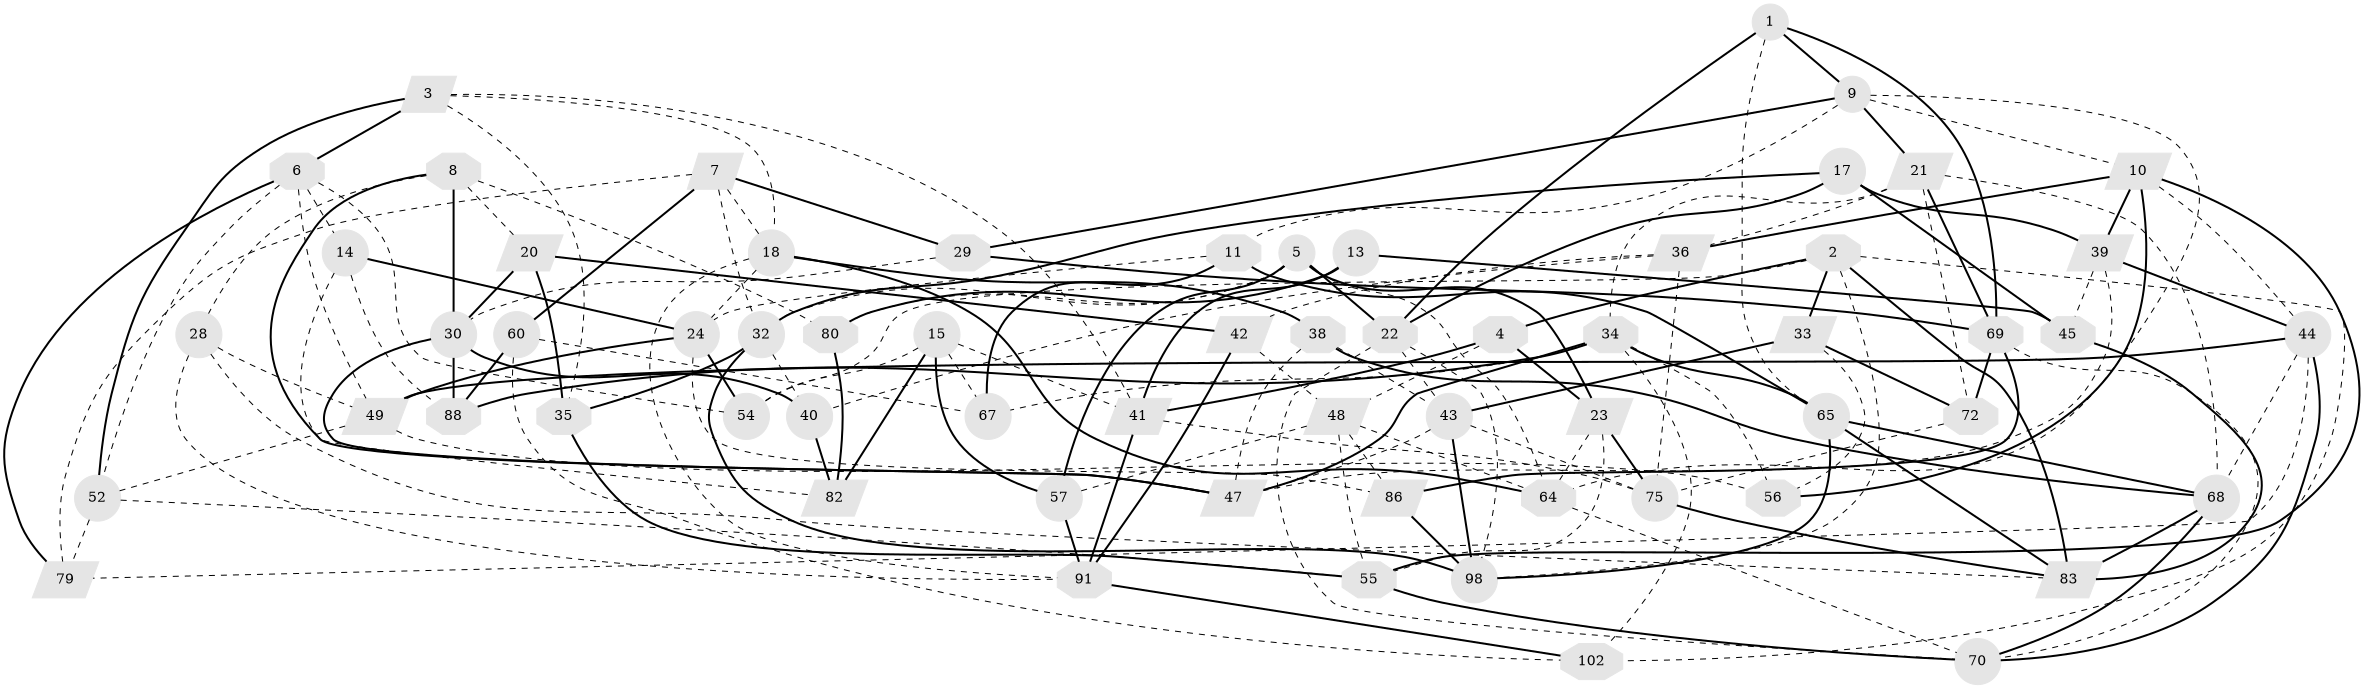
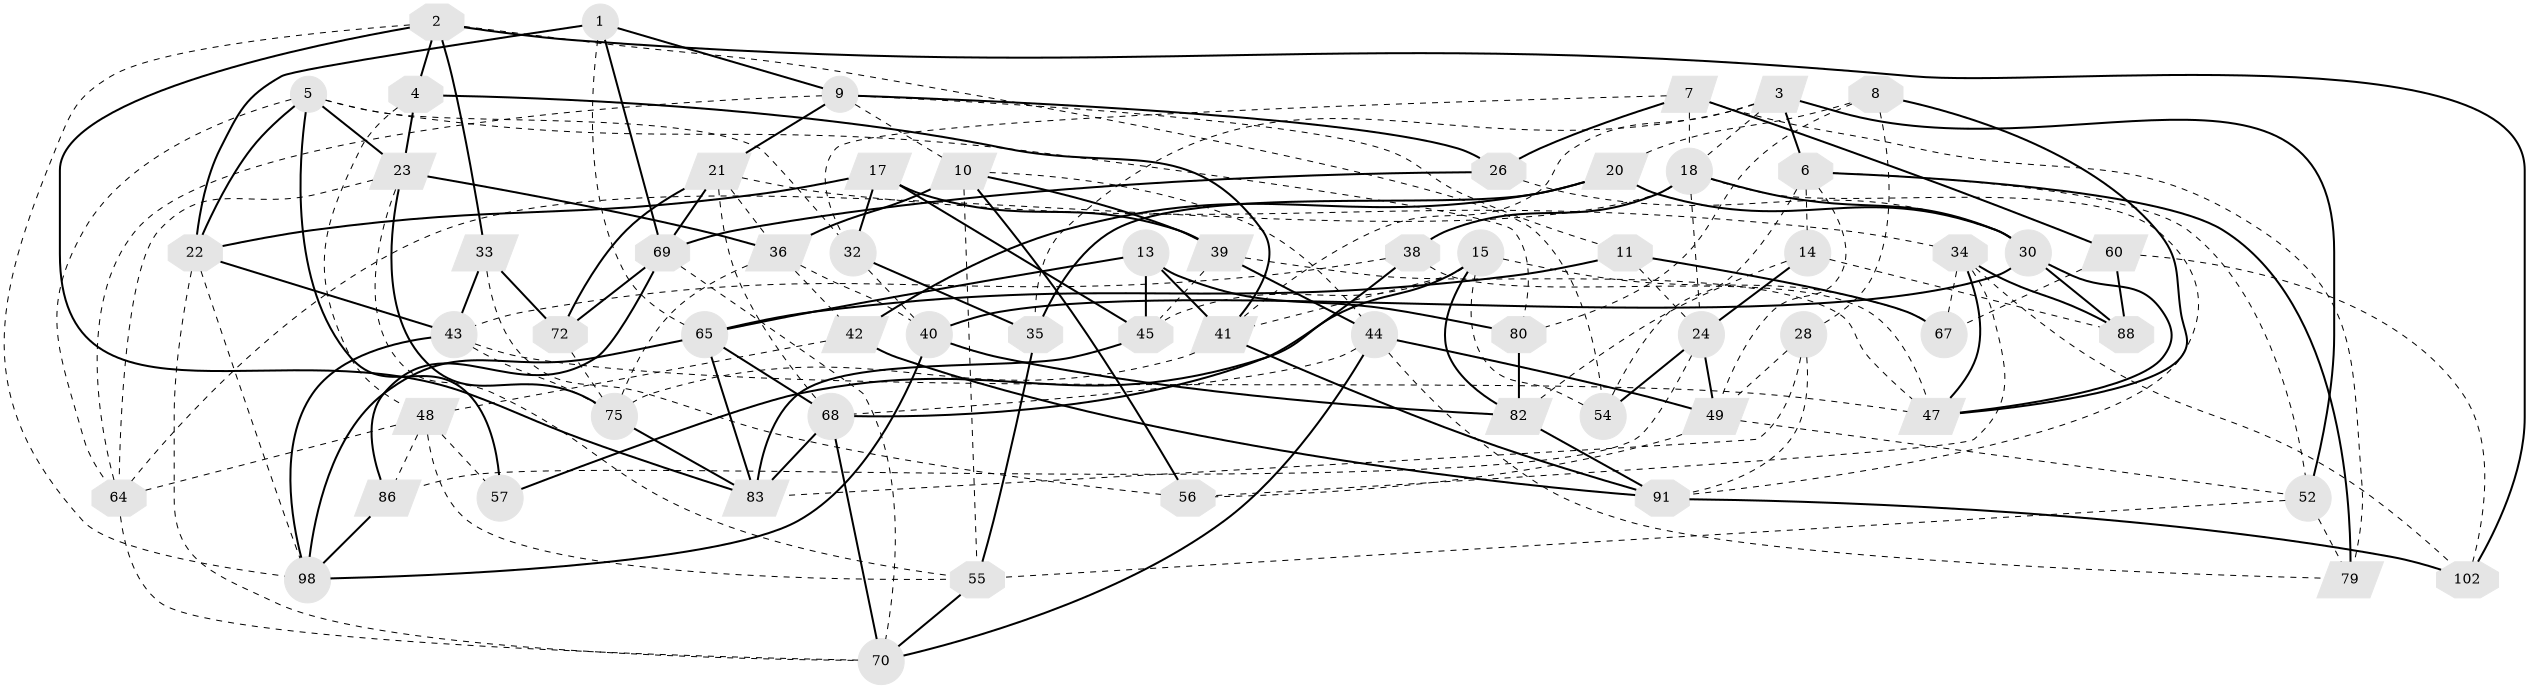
node "17": shape circle -> parallelogram
edge "23" -- "36": added
edge "8" -- "30": now "18" -- "30"
node "29": label "29" -> "26"
edge "21" -- "72": style dashed -> bold
edge "15" -- "45": added
node "60": shape circle -> parallelogram
edge "34" -- "65": now "13" -- "65"
edge "22" -- "43": style dashed -> bold
edge "18" -- "64": style bold -> dashed
edge "2" -- "102": style dashed -> bold
edge "57" -- "91": now "82" -- "91"
edge "10" -- "55": style bold -> dashed
edge "32" -- "98": now "40" -- "98"
